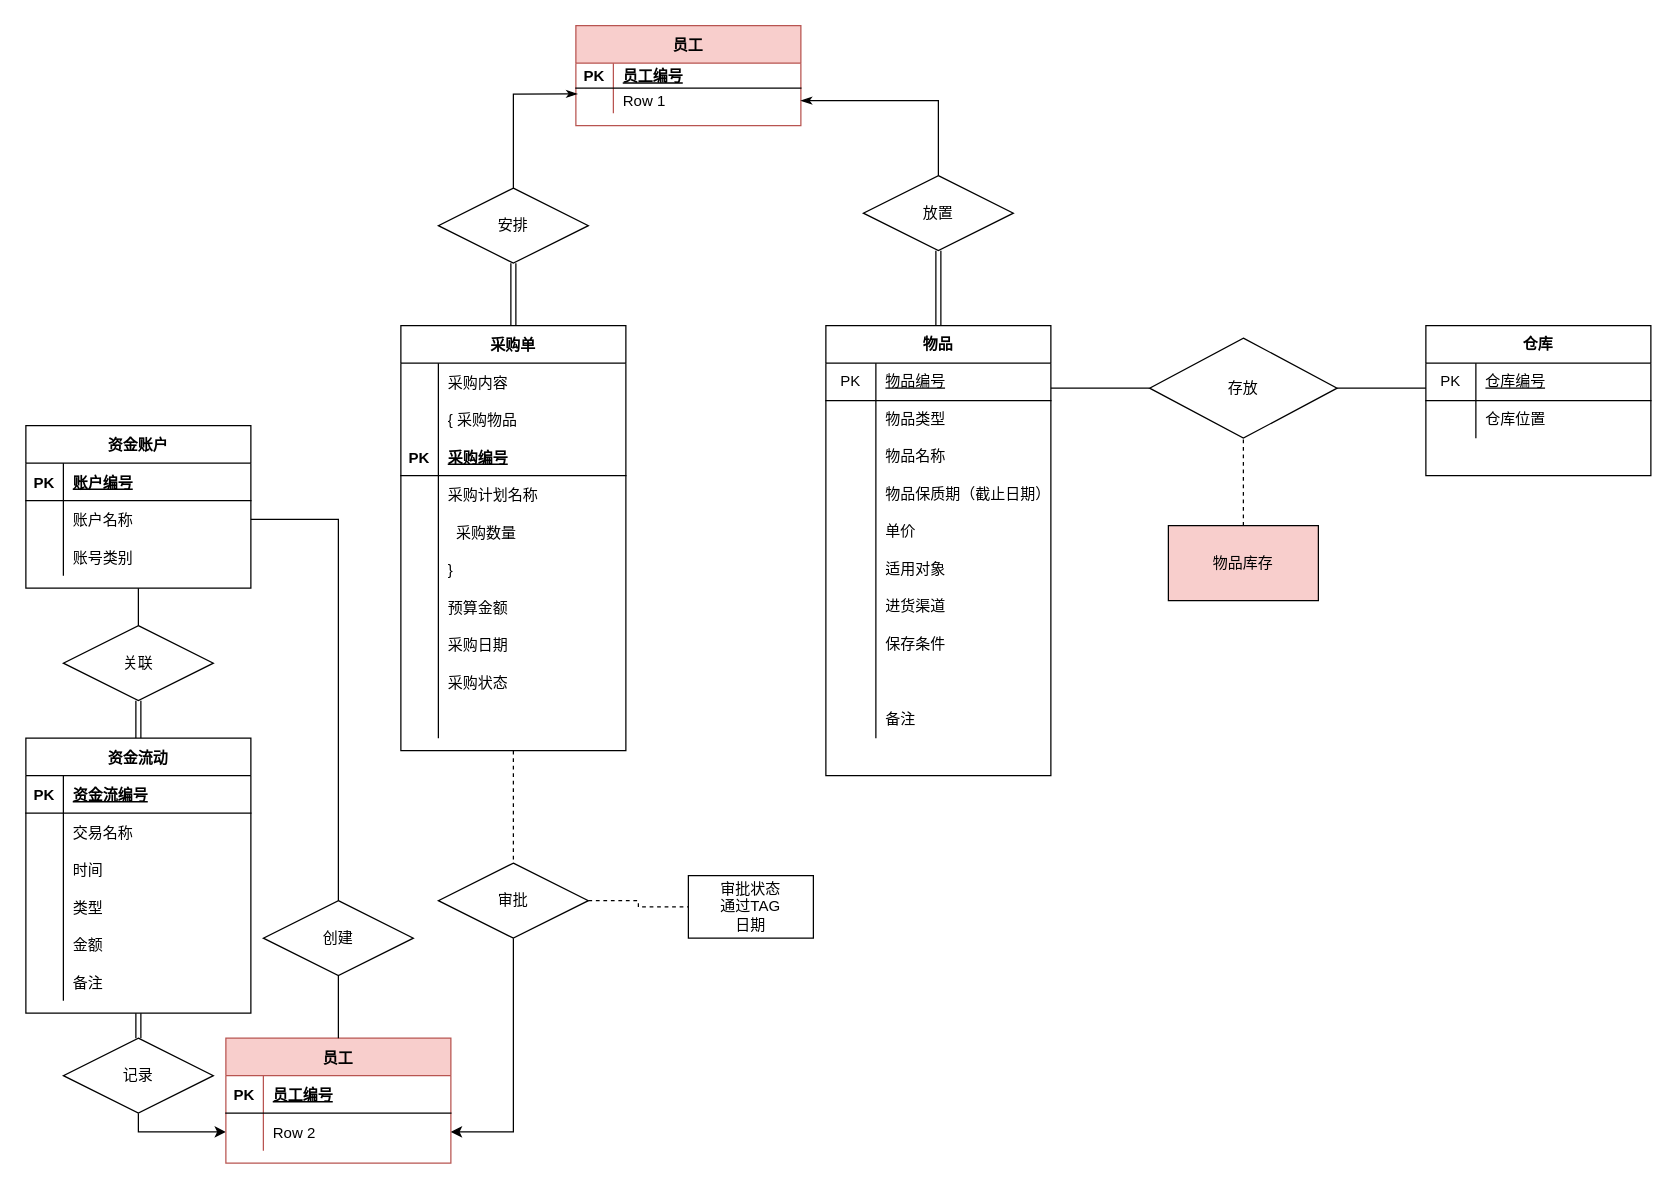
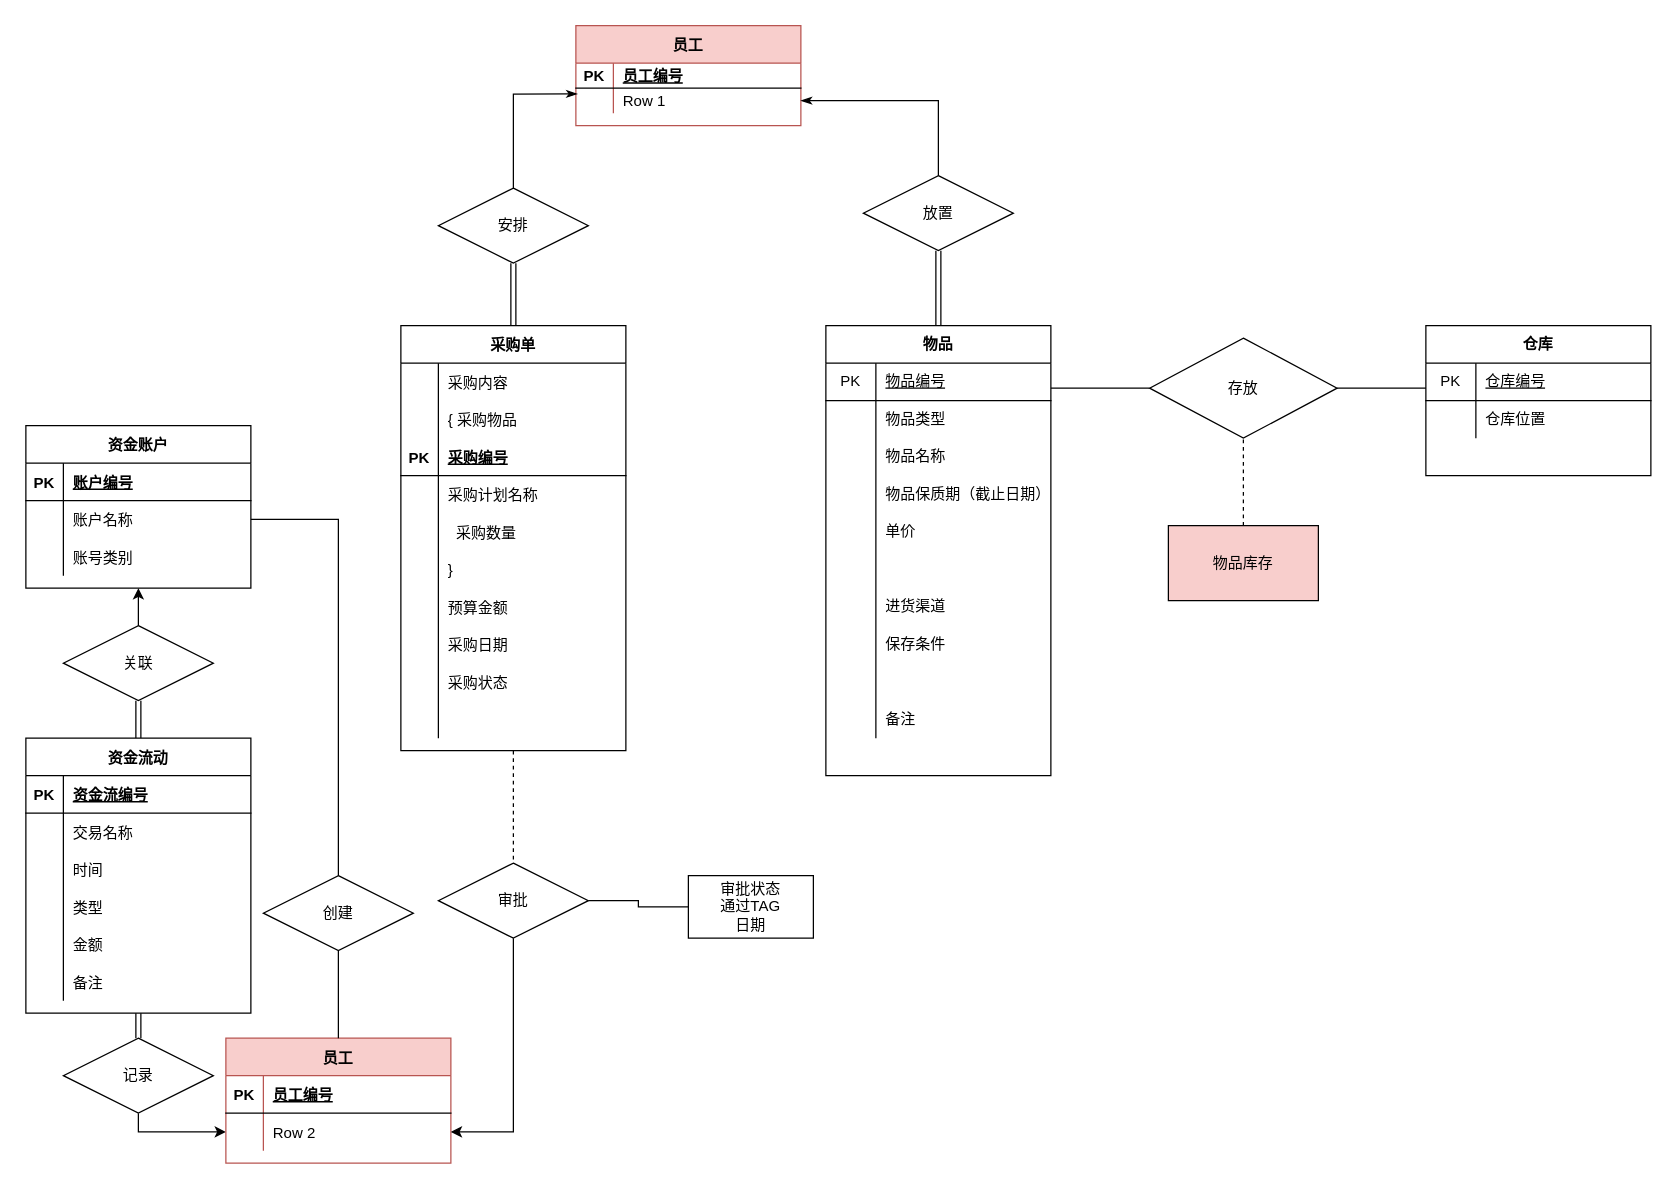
node "适用对象": removed
edge "资金账户" -- "关联": arrowhead none -> classic
edge "审批" -- "审批状态 通过TAG 日期": style dashed -> solid
node "创建": moved (338, 938) -> (338, 913)
